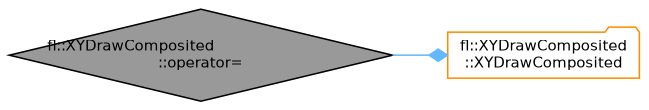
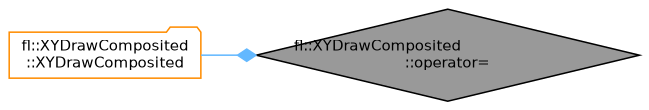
edge "fl::XYDrawComposited ::operator=" -> "fl::XYDrawComposited ::XYDrawComposited": reversed
